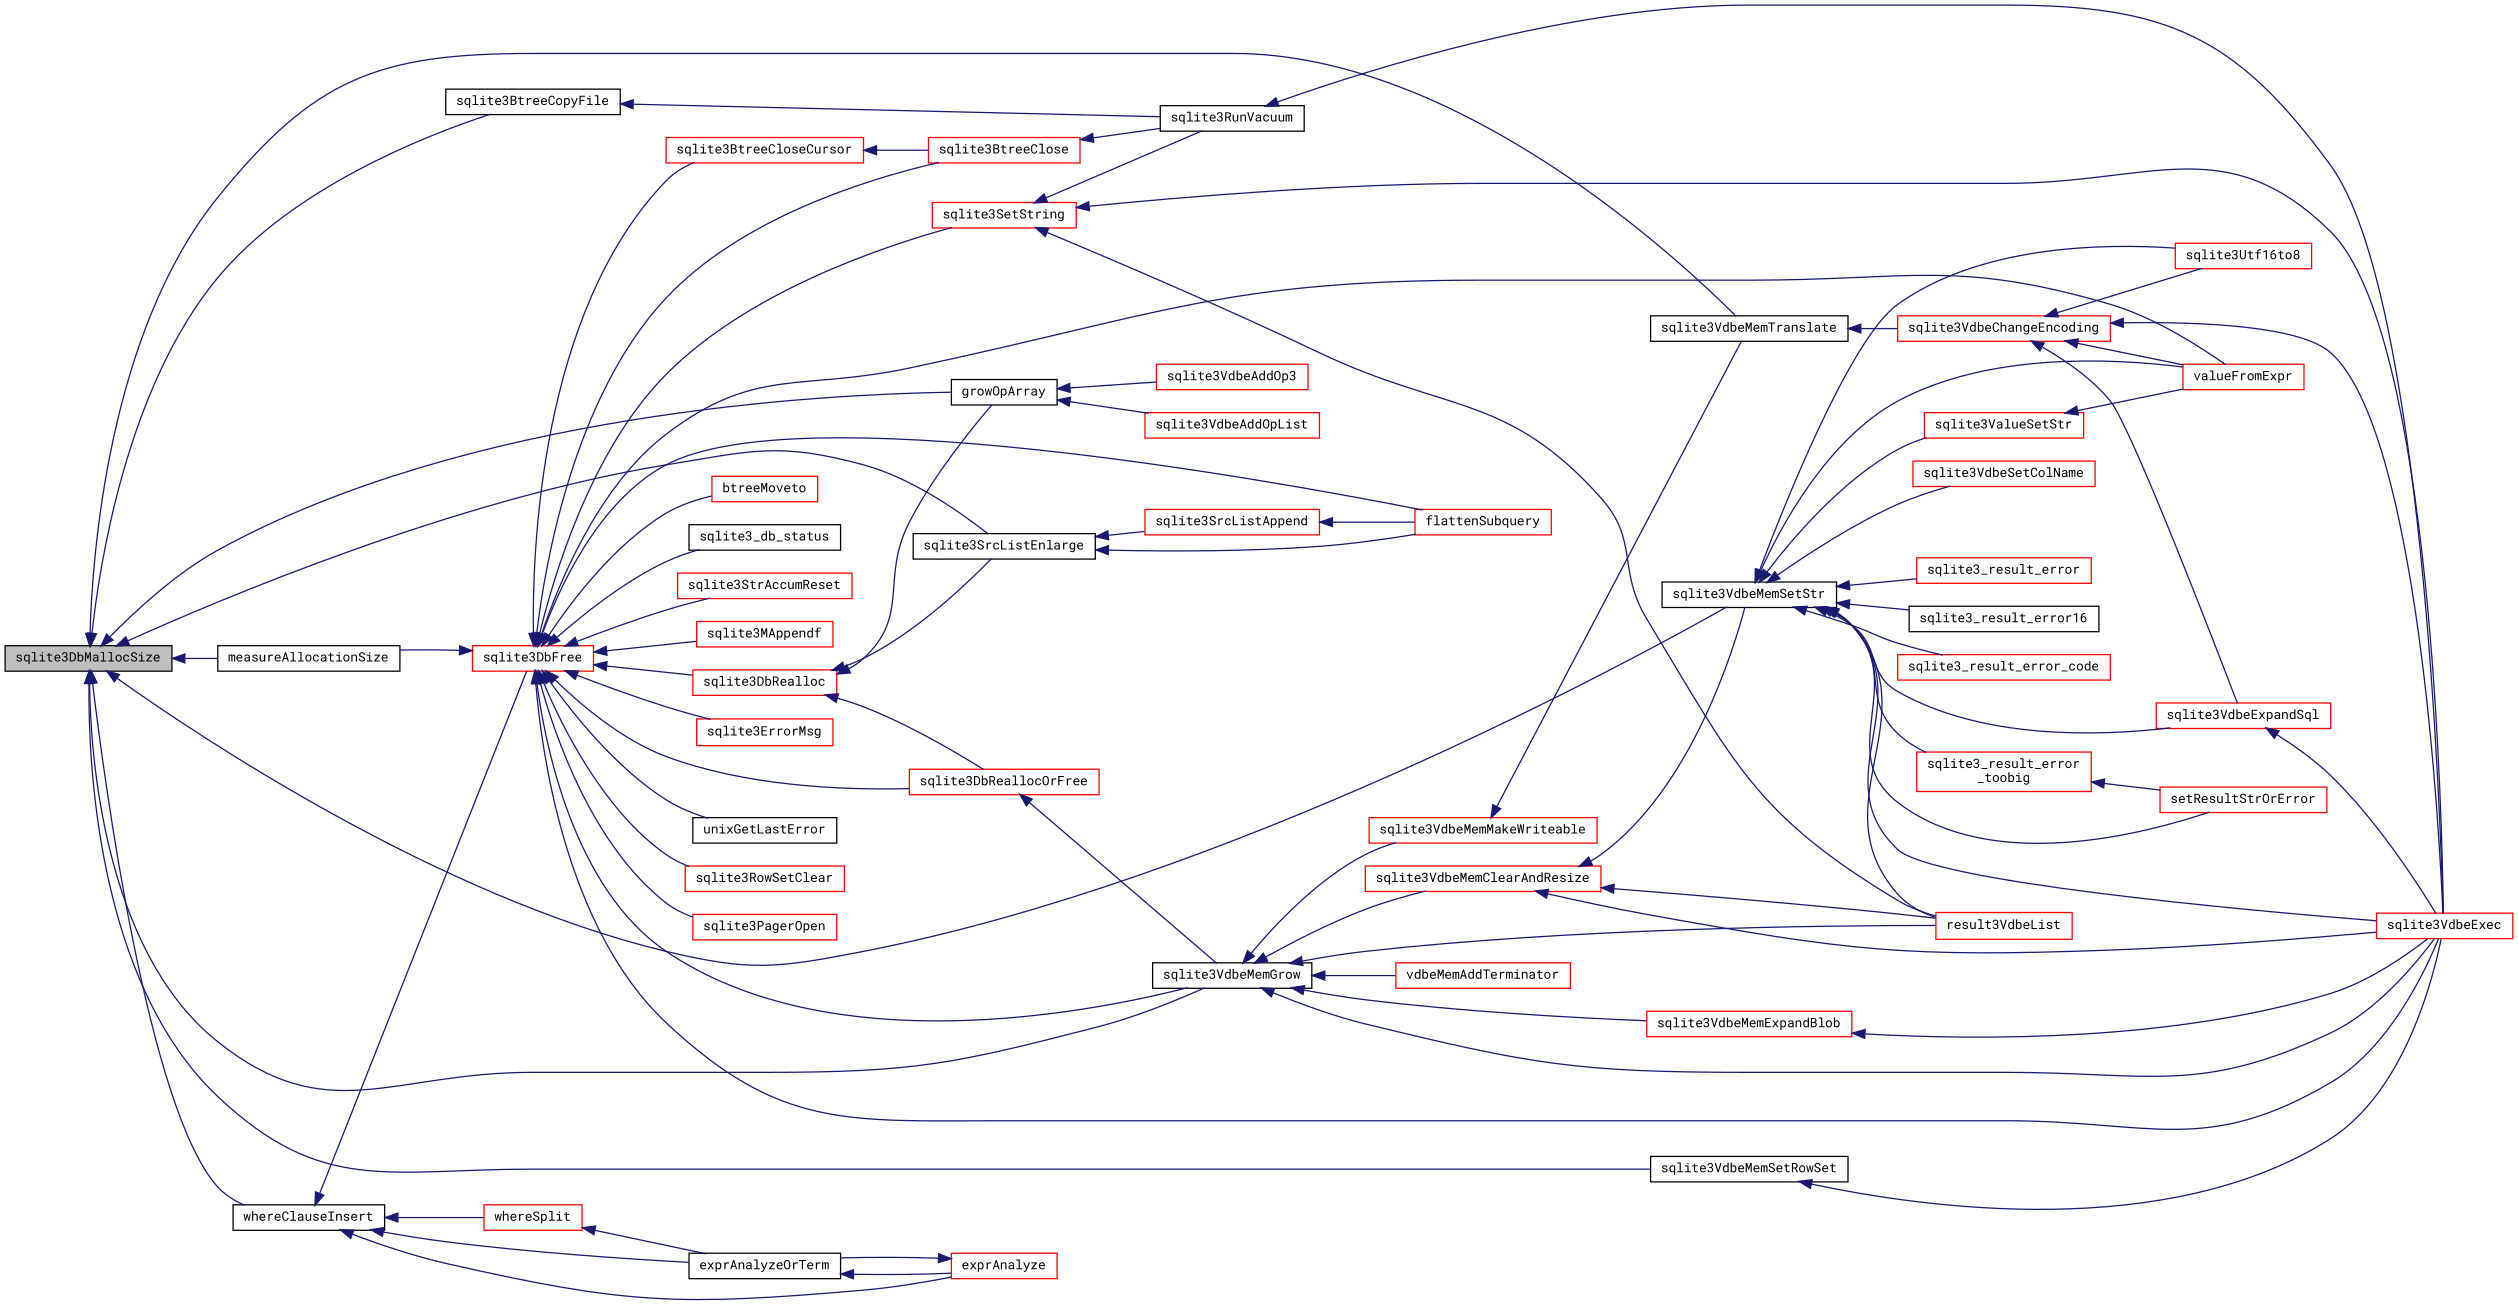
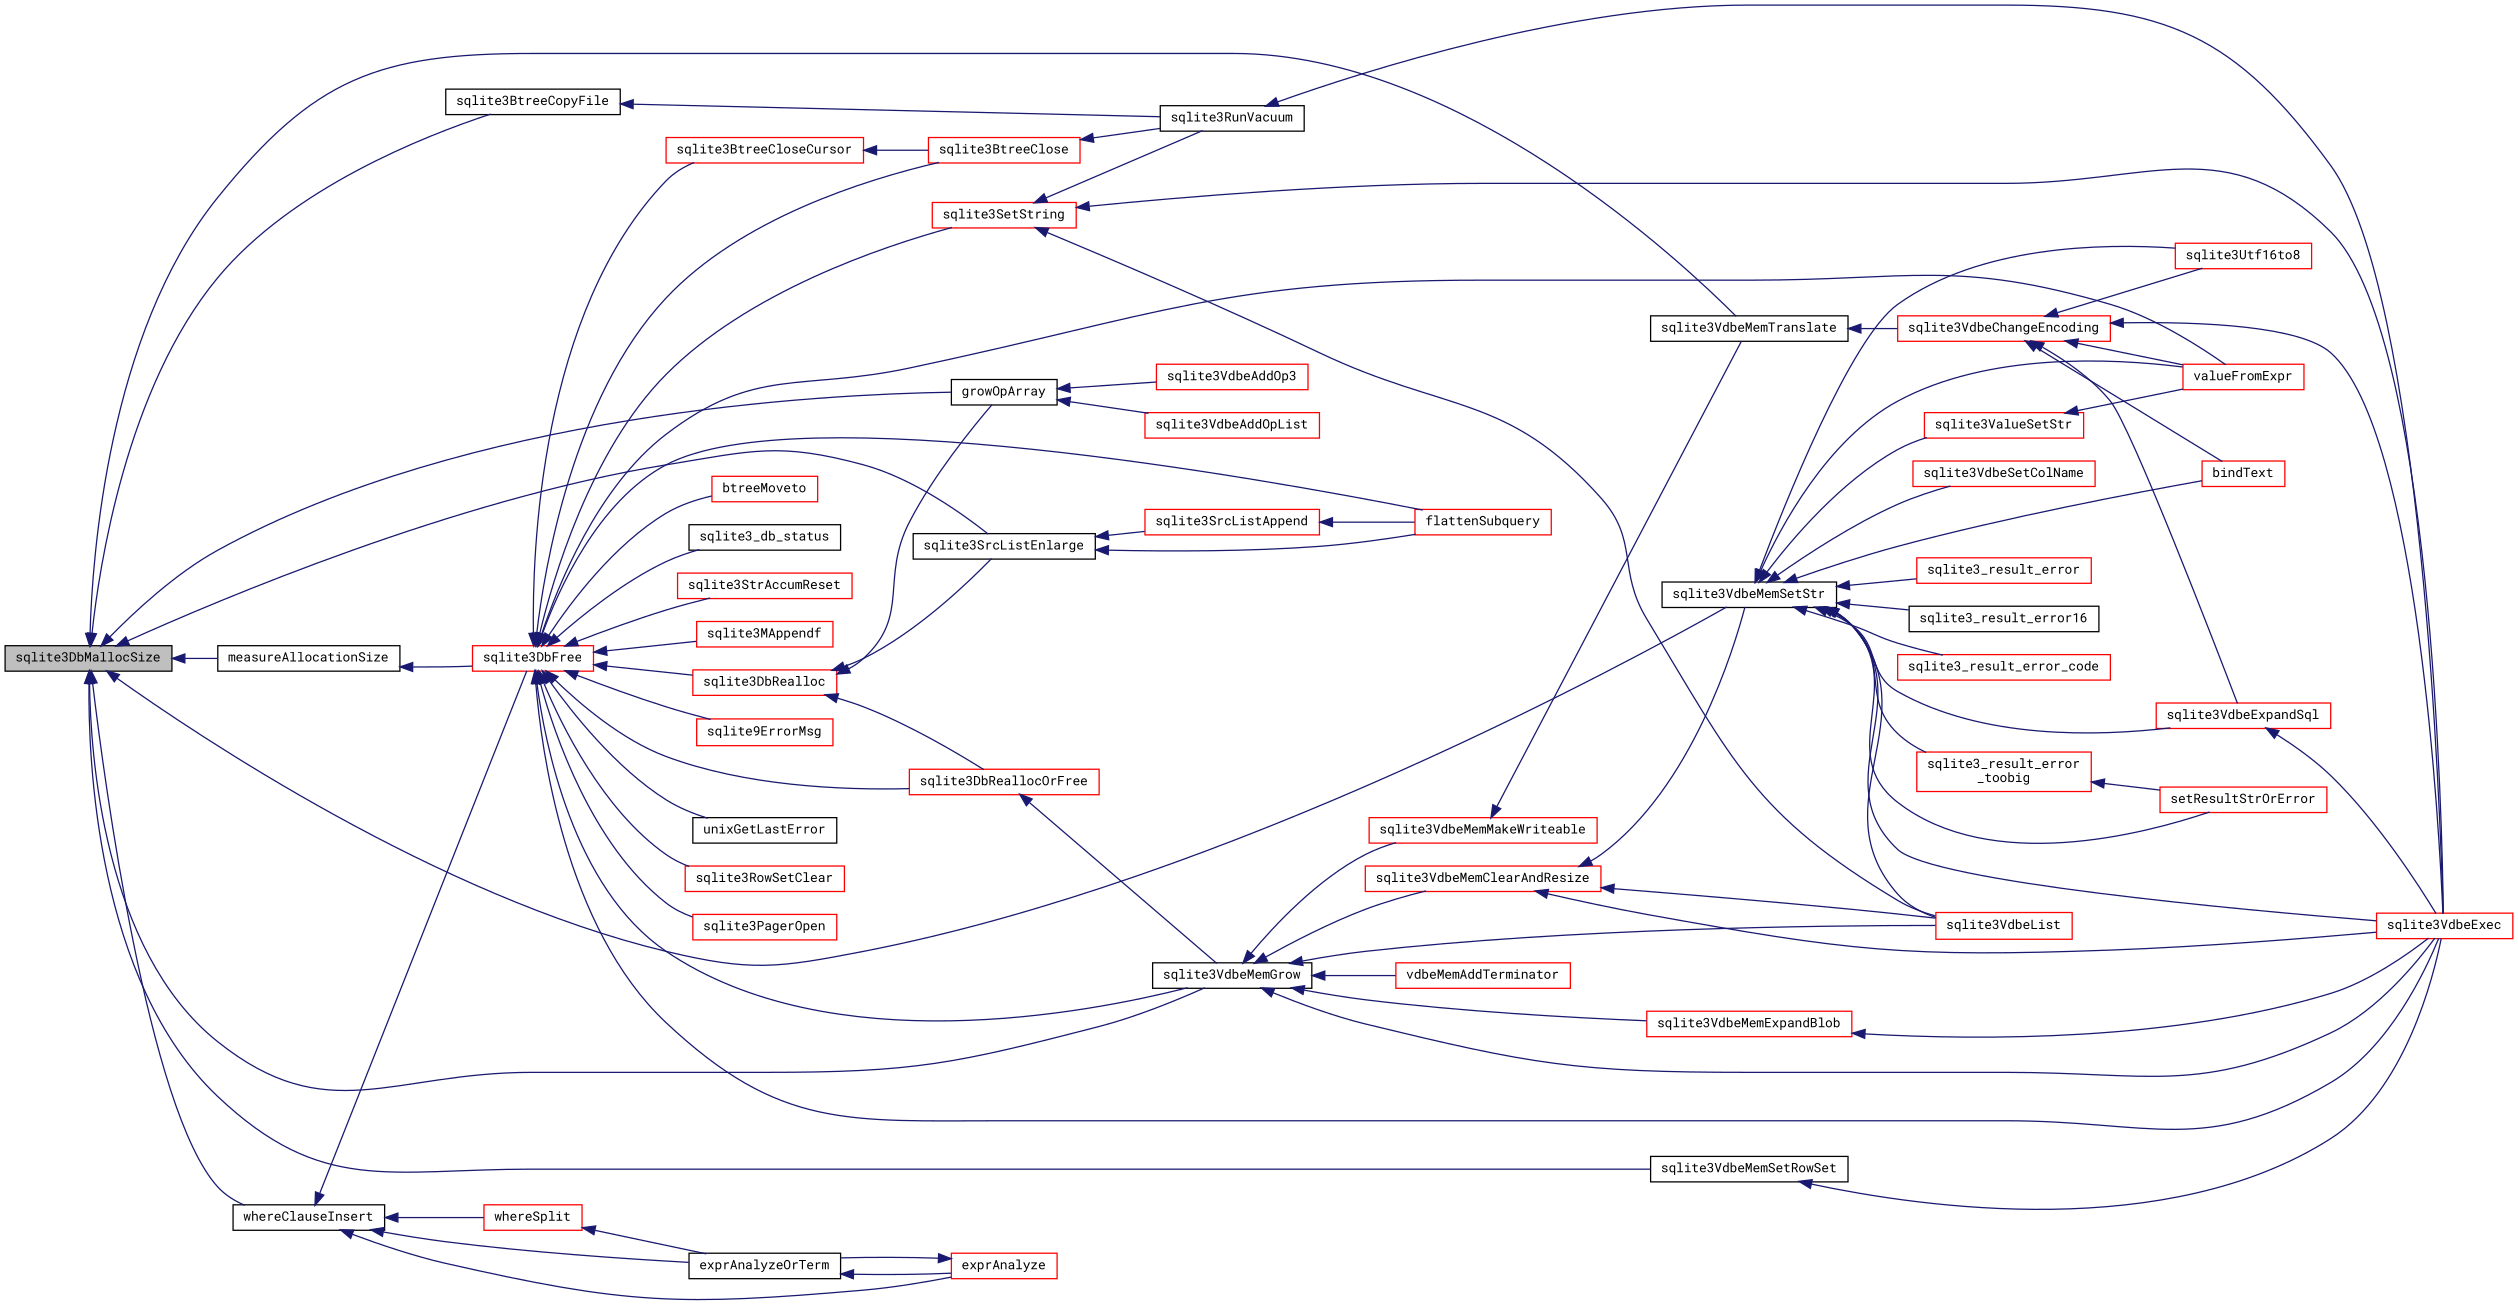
node "bindText": added
edge "measureAllocationSize" -> "sqlite3DbFree": reversed
node "sqlite3ErrorMsg": label "sqlite3ErrorMsg" -> "sqlite9ErrorMsg"
node "result3VdbeList": label "result3VdbeList" -> "sqlite3VdbeList"
